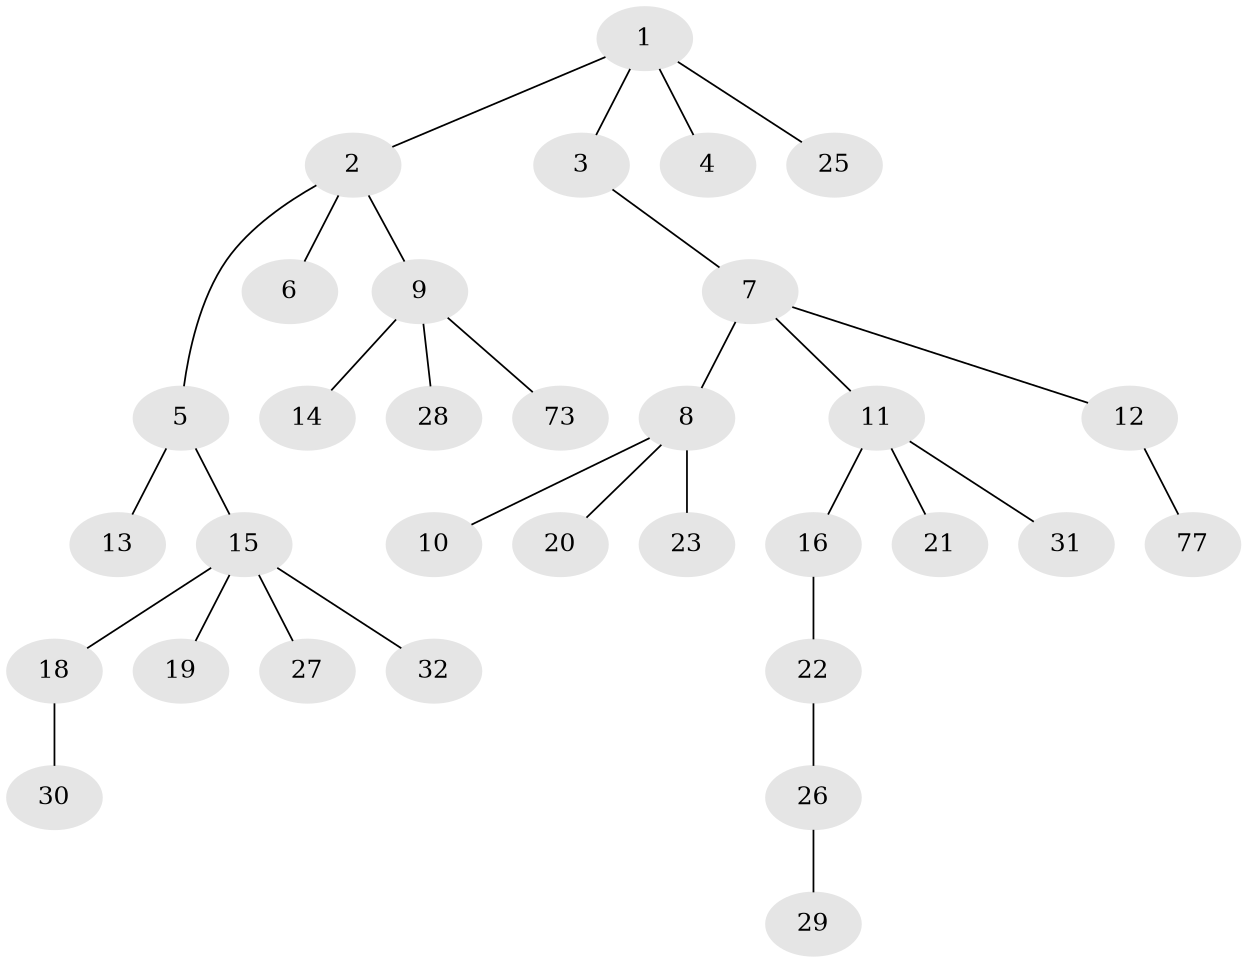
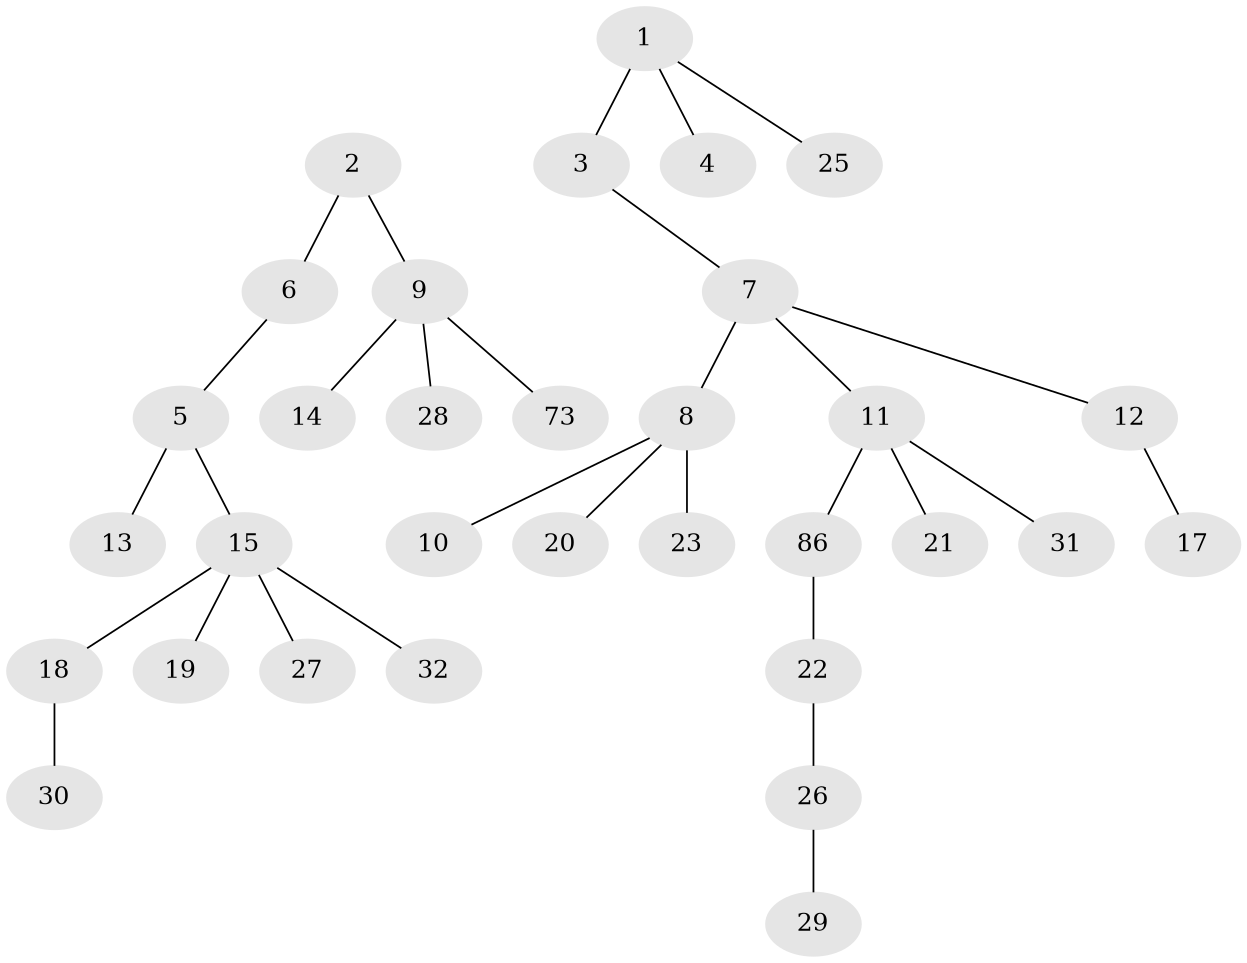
edge "1" -- "2": removed
edge "2" -- "5": now "6" -- "5"
node "16": label "16" -> "86"
node "77": label "77" -> "17"
